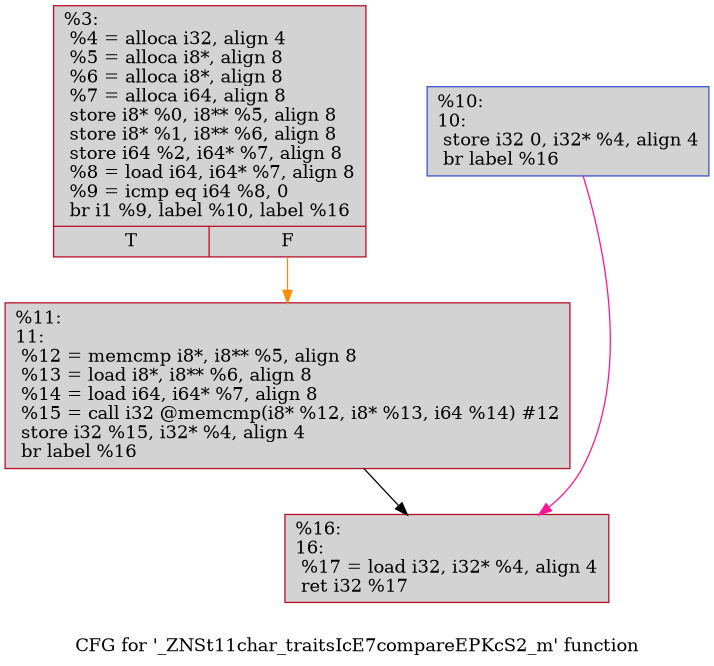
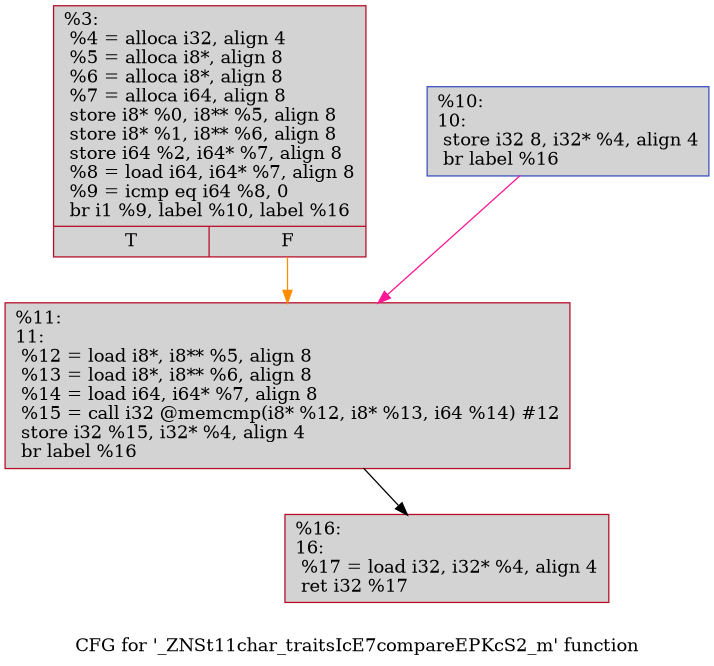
node "%10:": text "store i32 0, i32* %4, align 4" -> "store i32 8, i32* %4, align 4"
edge "%10:" -> "%16:": now "%10:" -> "%11:"
node "%11:": text "%12 = memcmp i8*, i8** %5, align 8" -> "%12 = load i8*, i8** %5, align 8"
